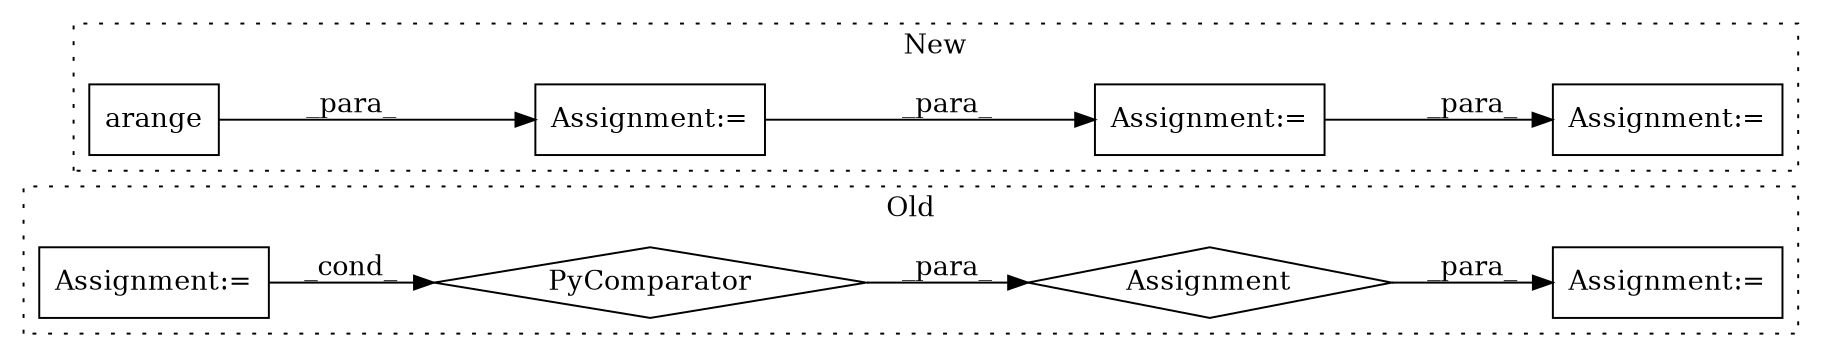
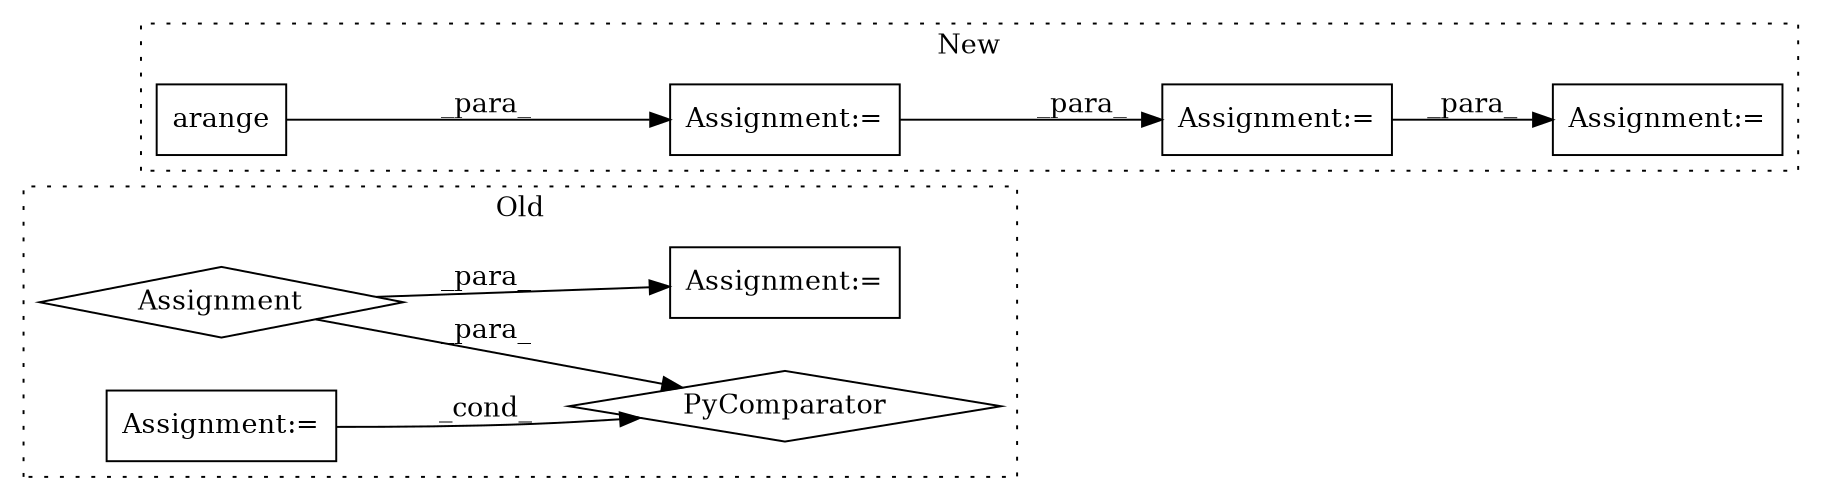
edge "PyComparator" -> "Assignment": reversed
